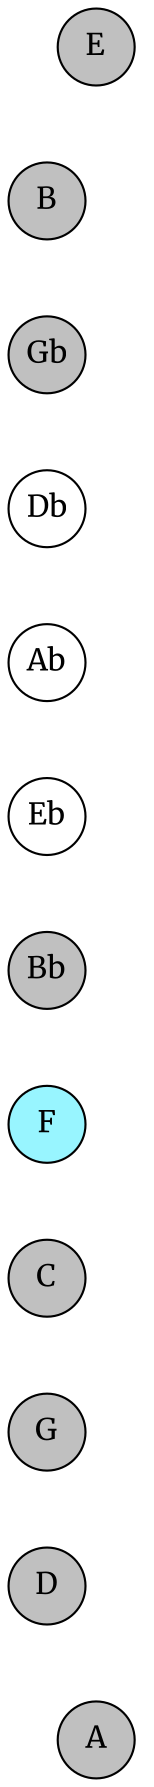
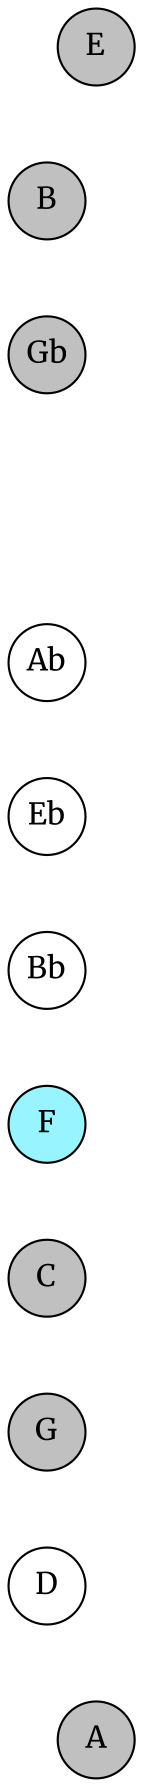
node "Db": removed
node "Bb": fillcolor gray -> white
node "D": fillcolor gray -> white
